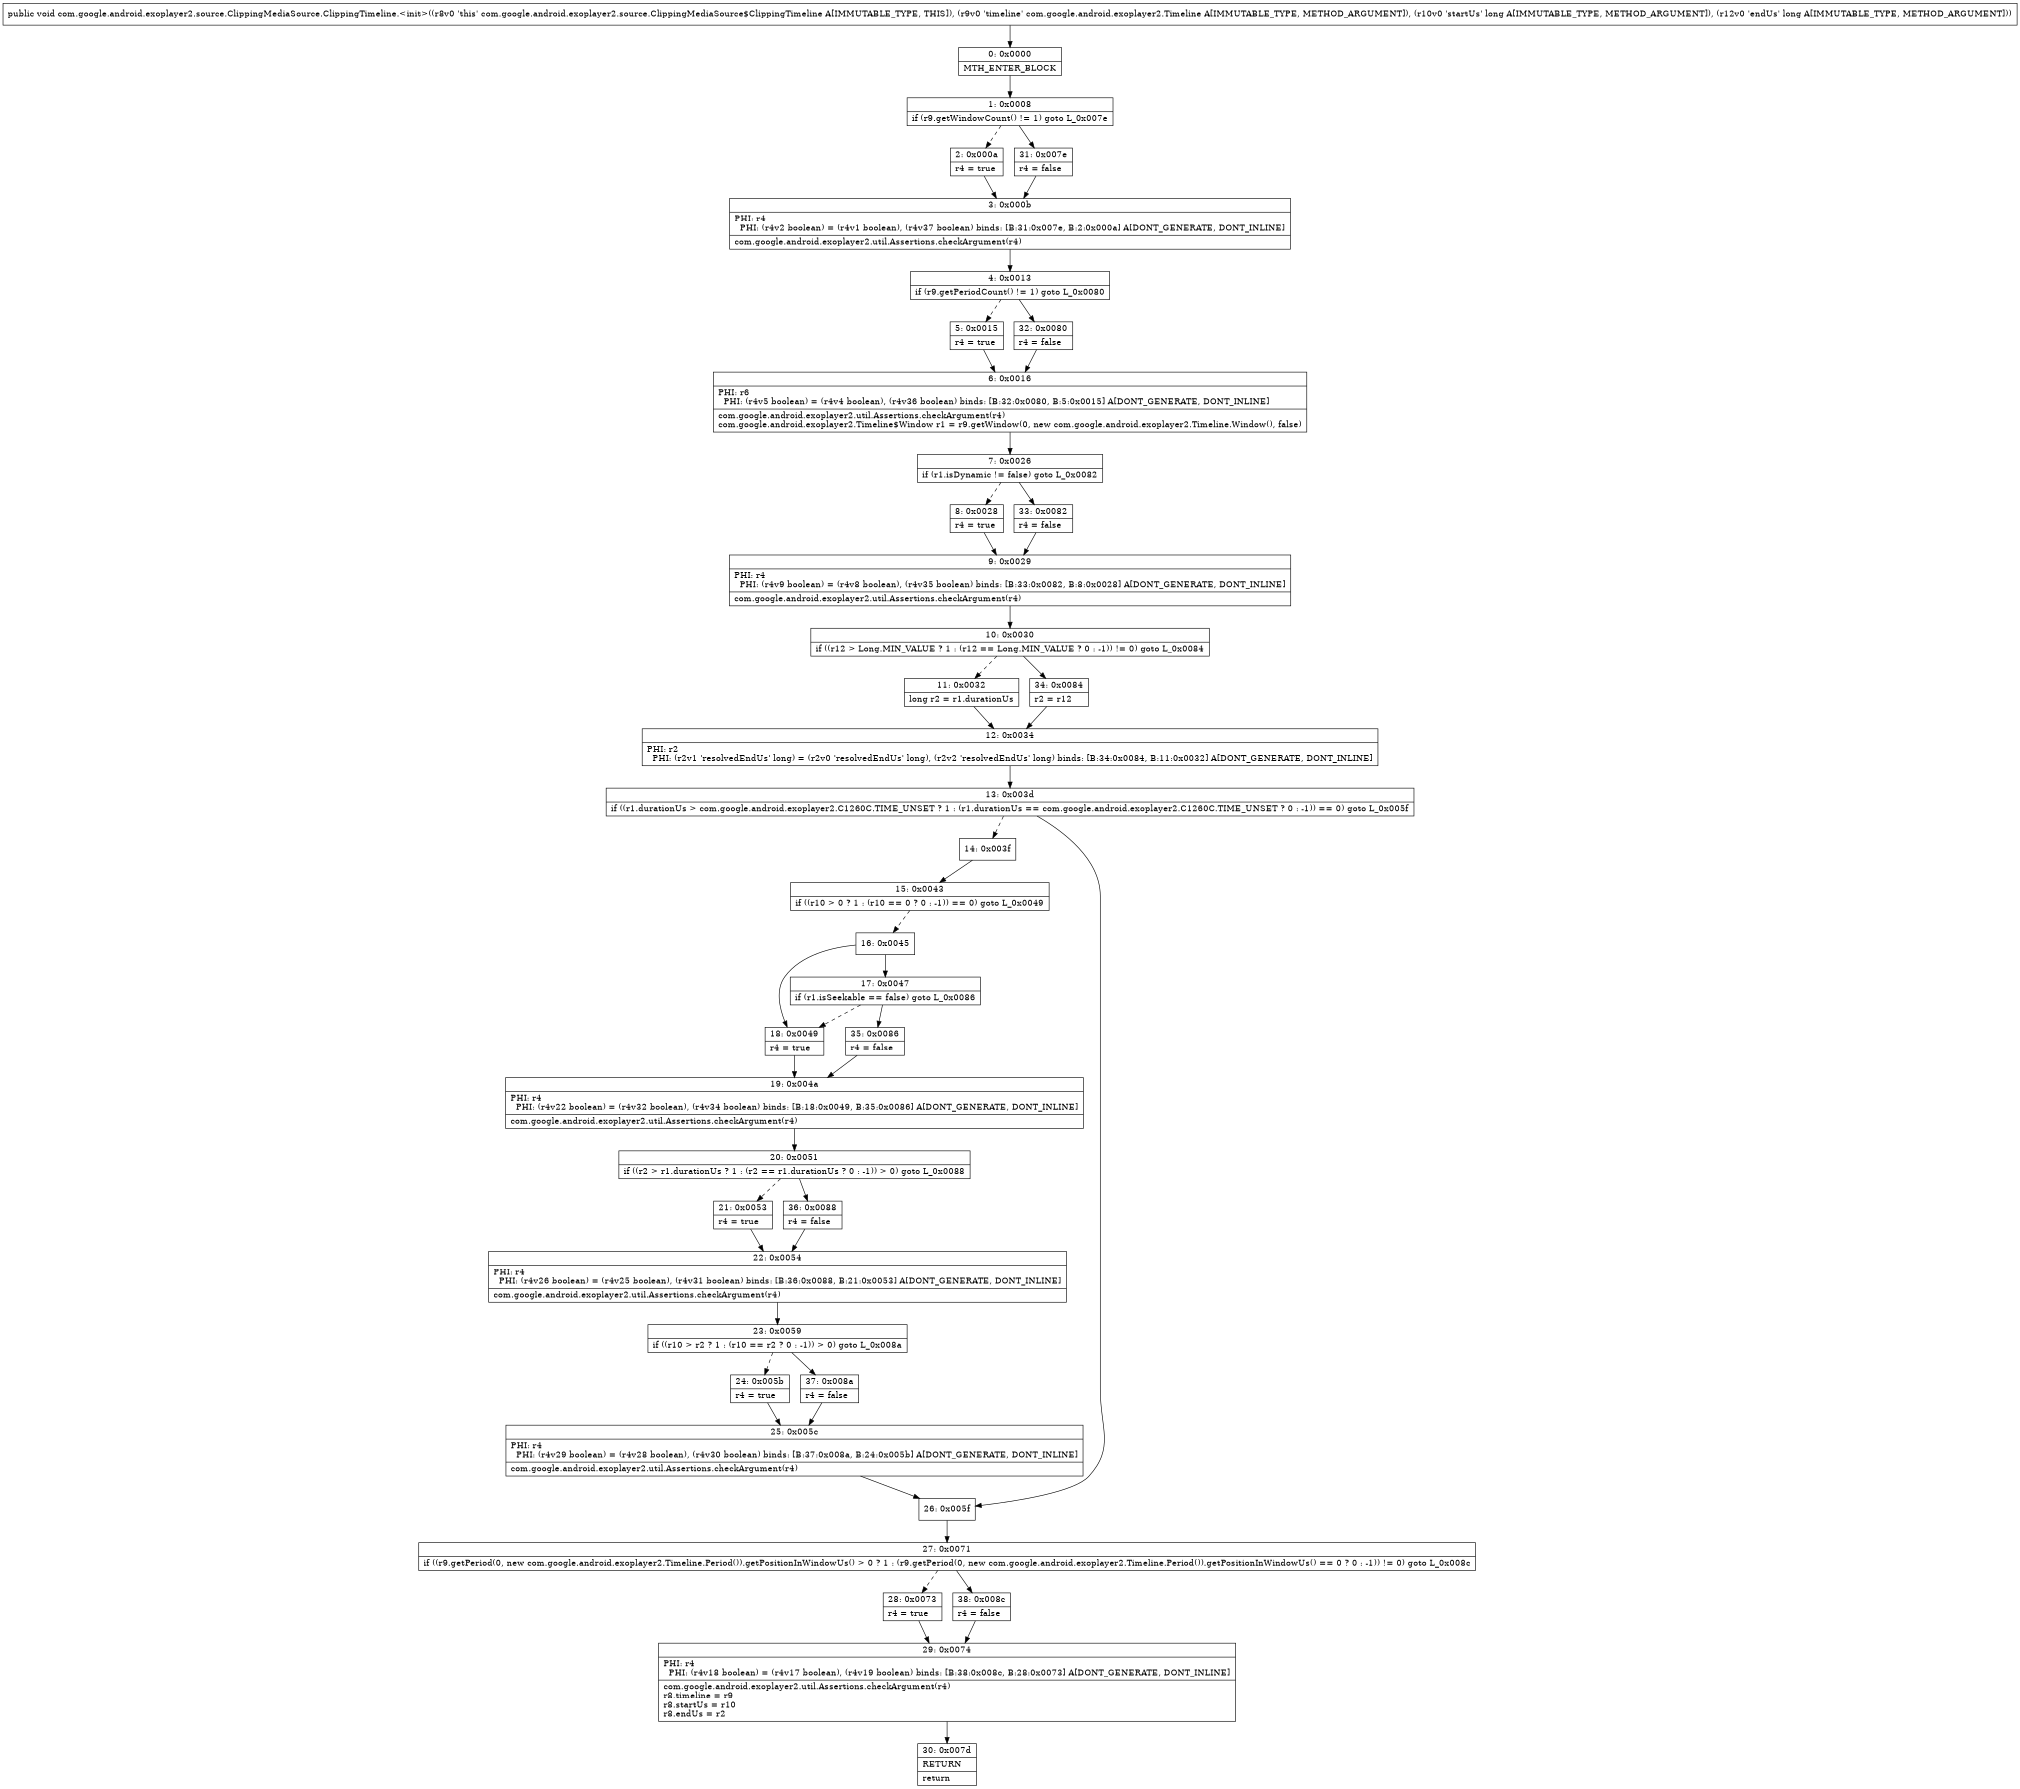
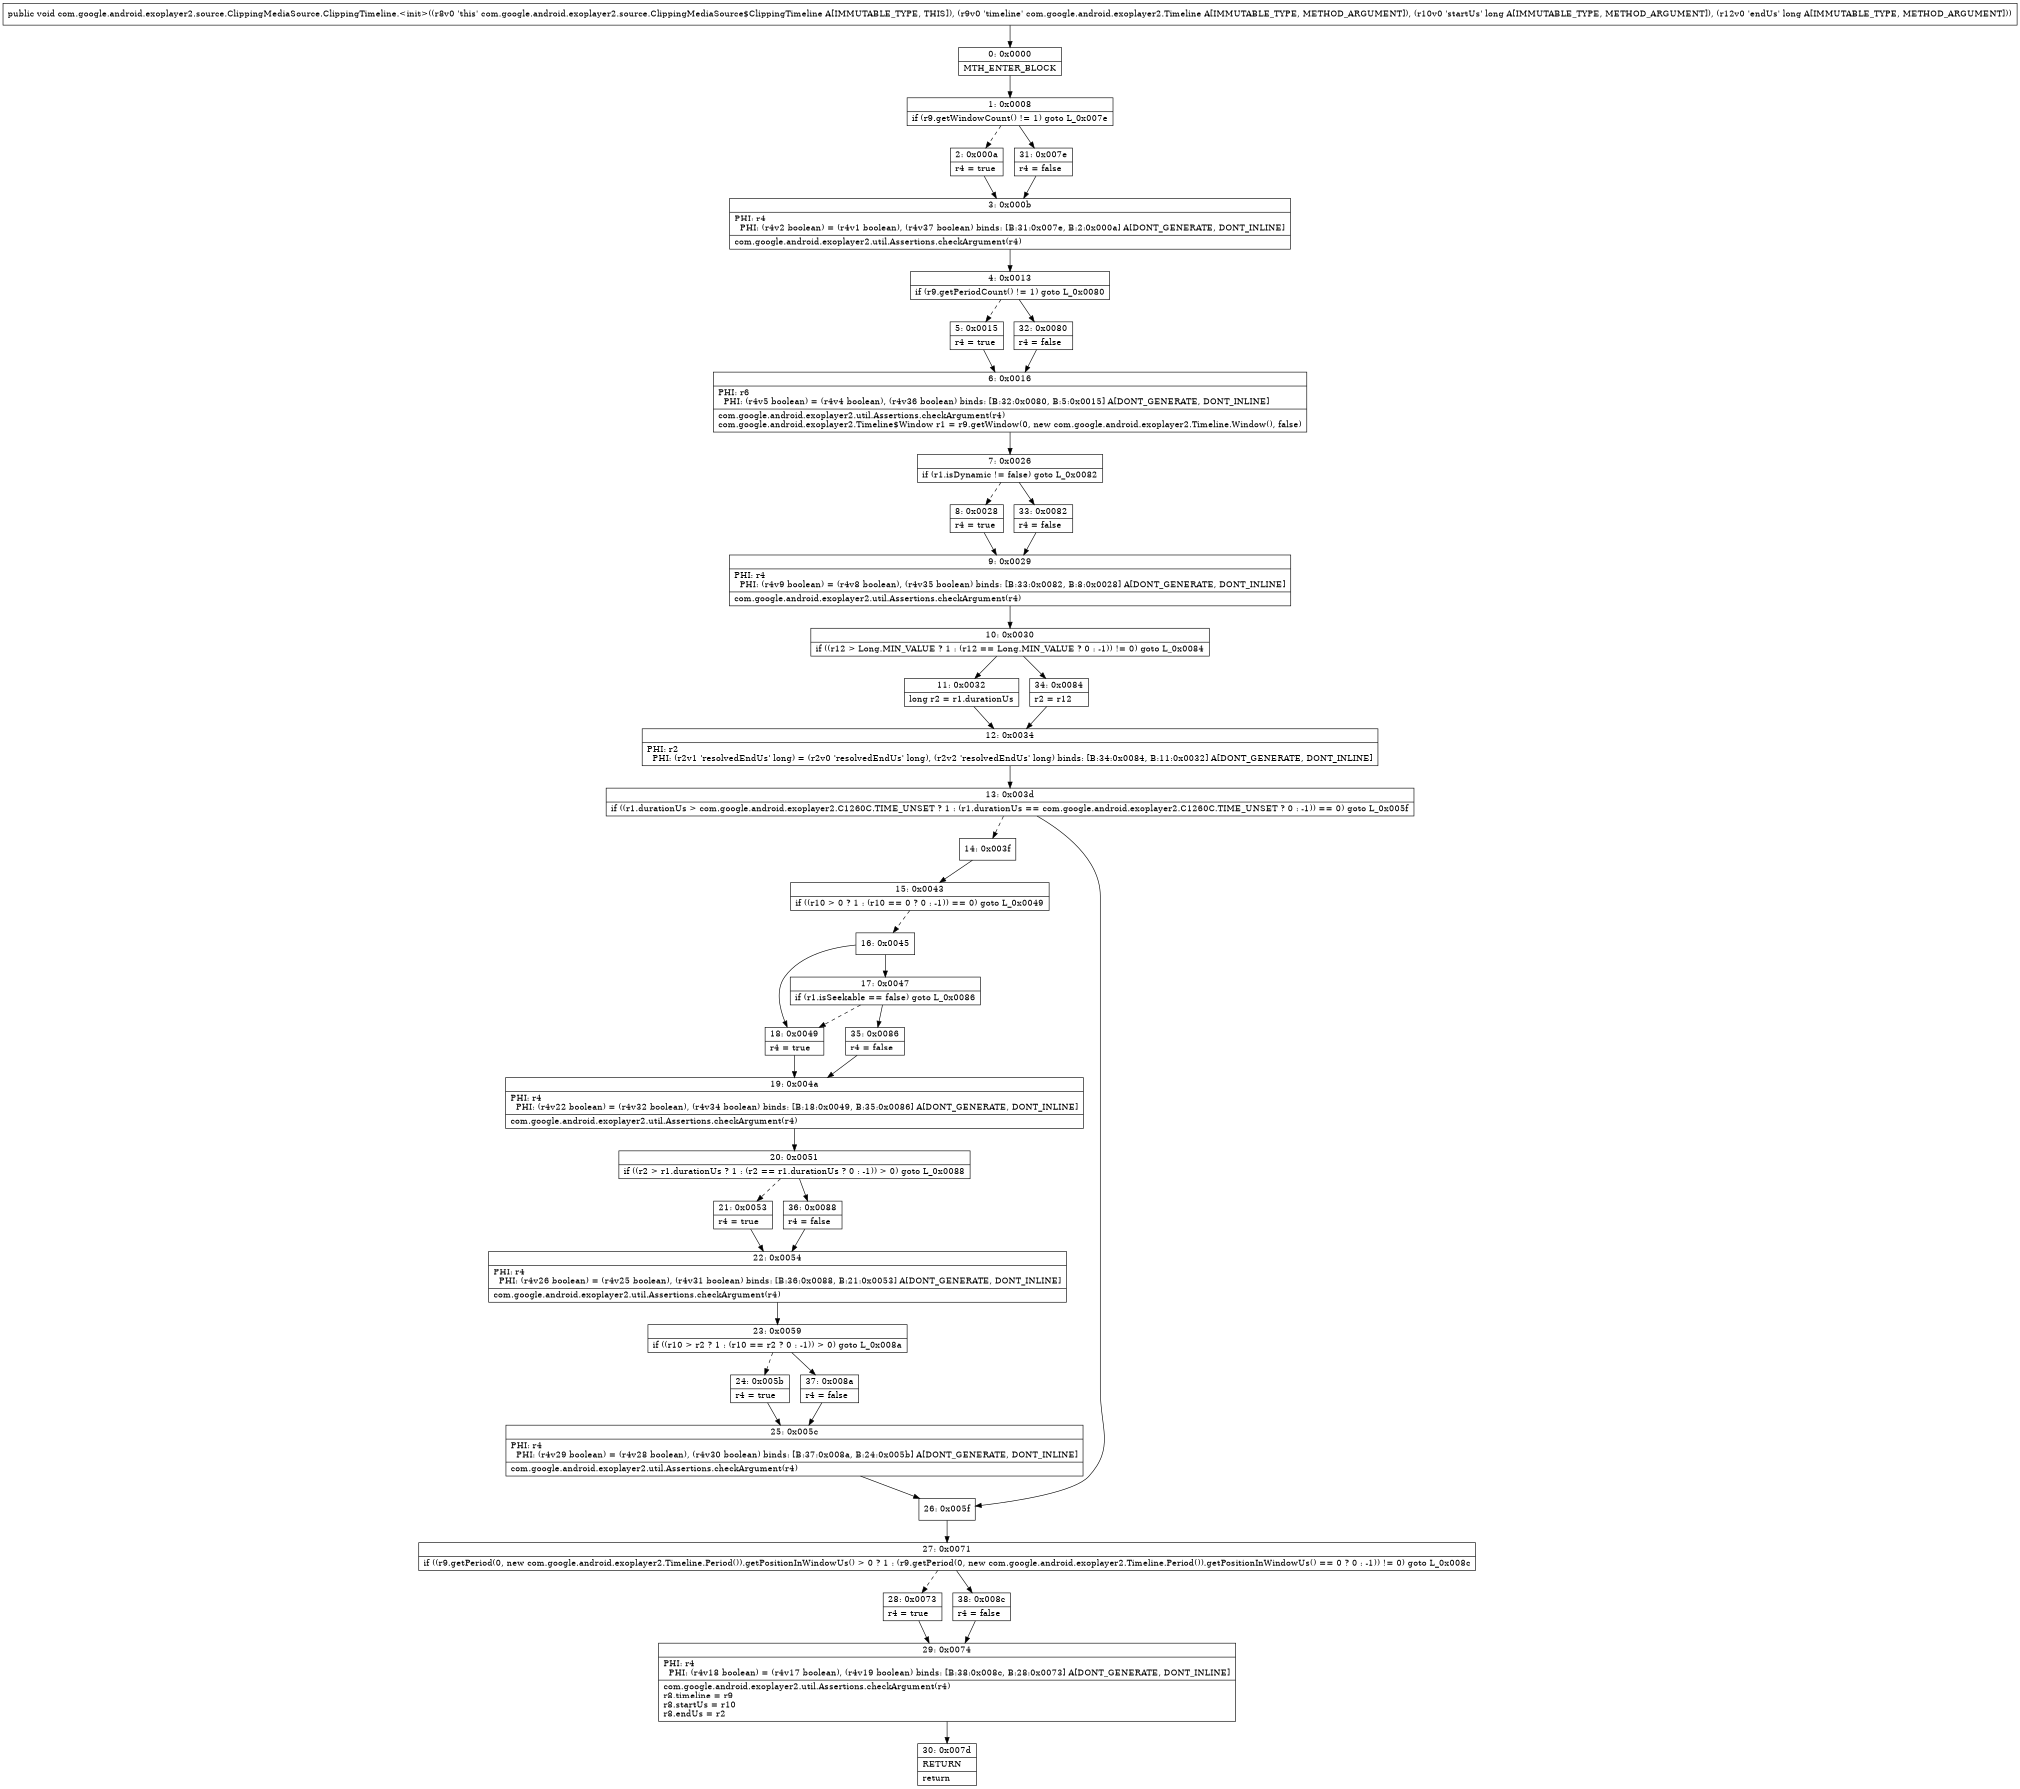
edge "10: 0x0030" -> "11: 0x0032": style dashed -> solid
